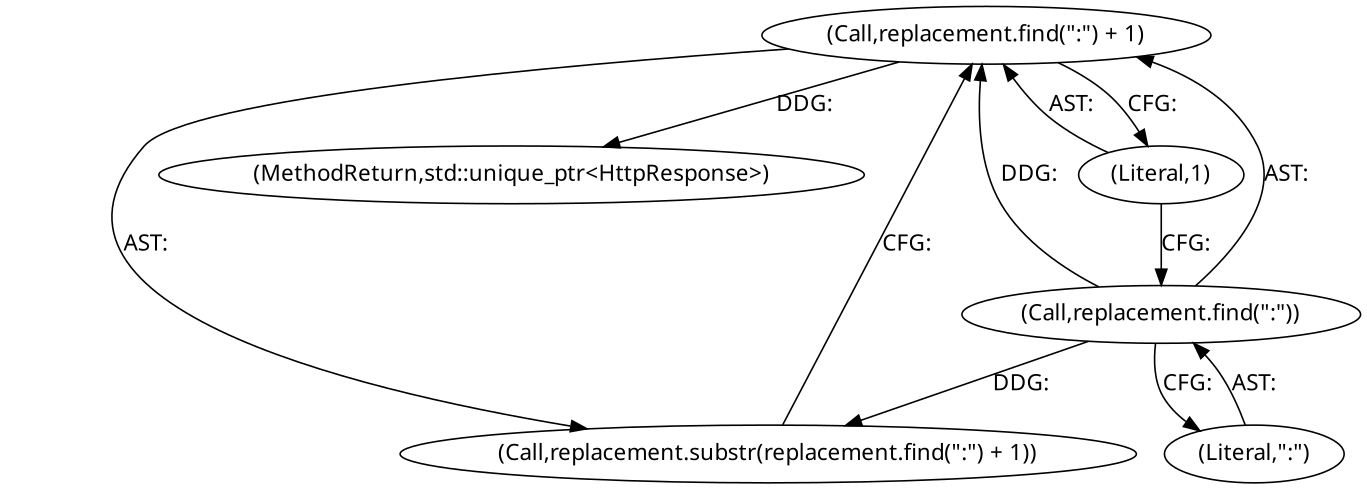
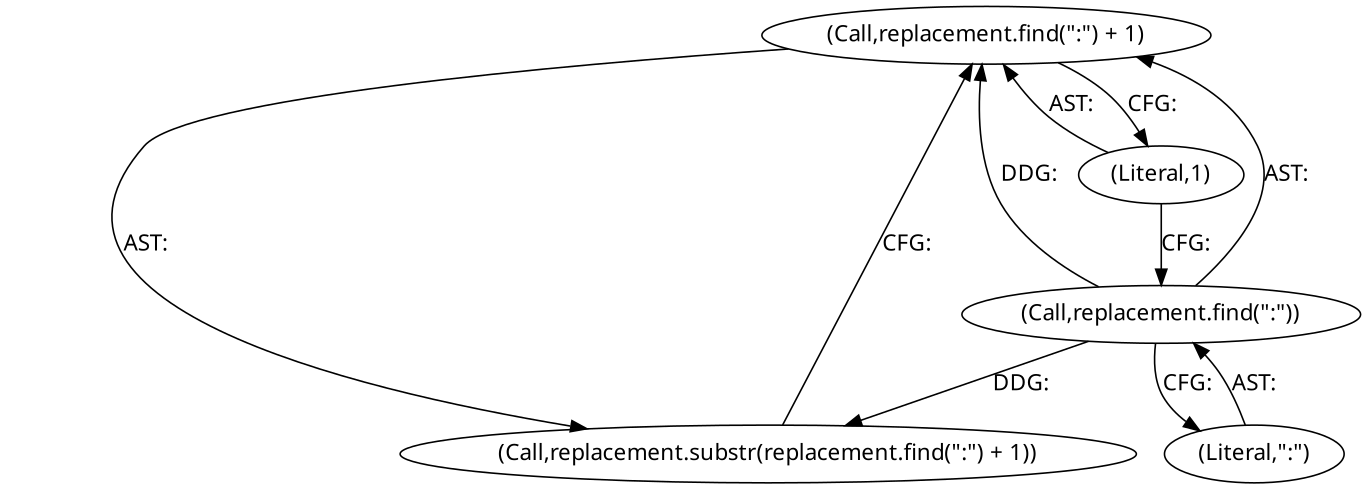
node "(MethodReturn,std::unique_ptr<HttpResponse>)": removed
